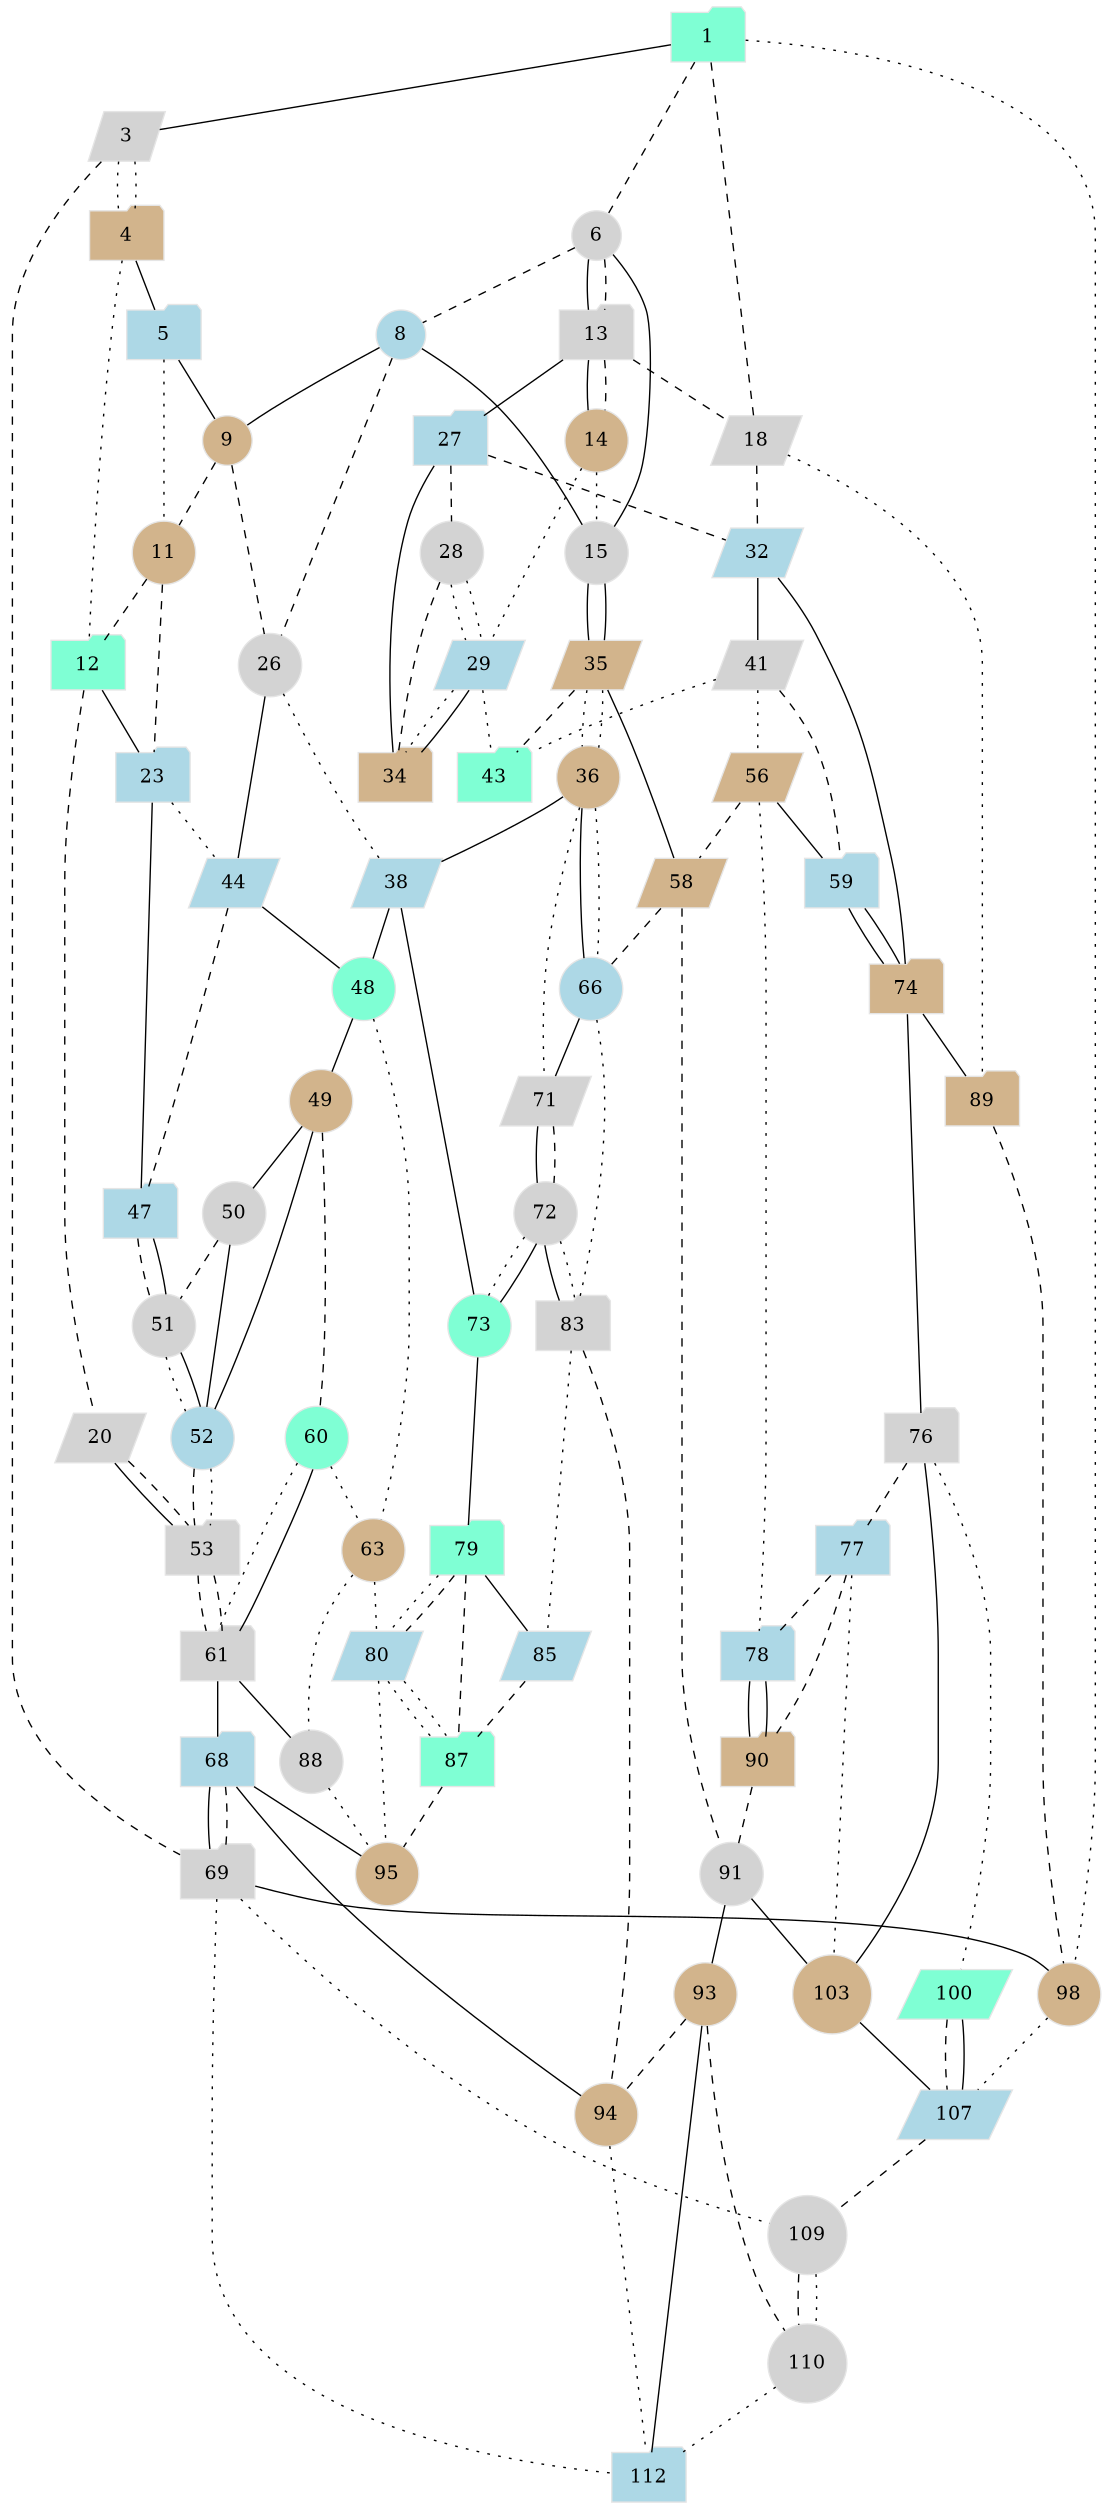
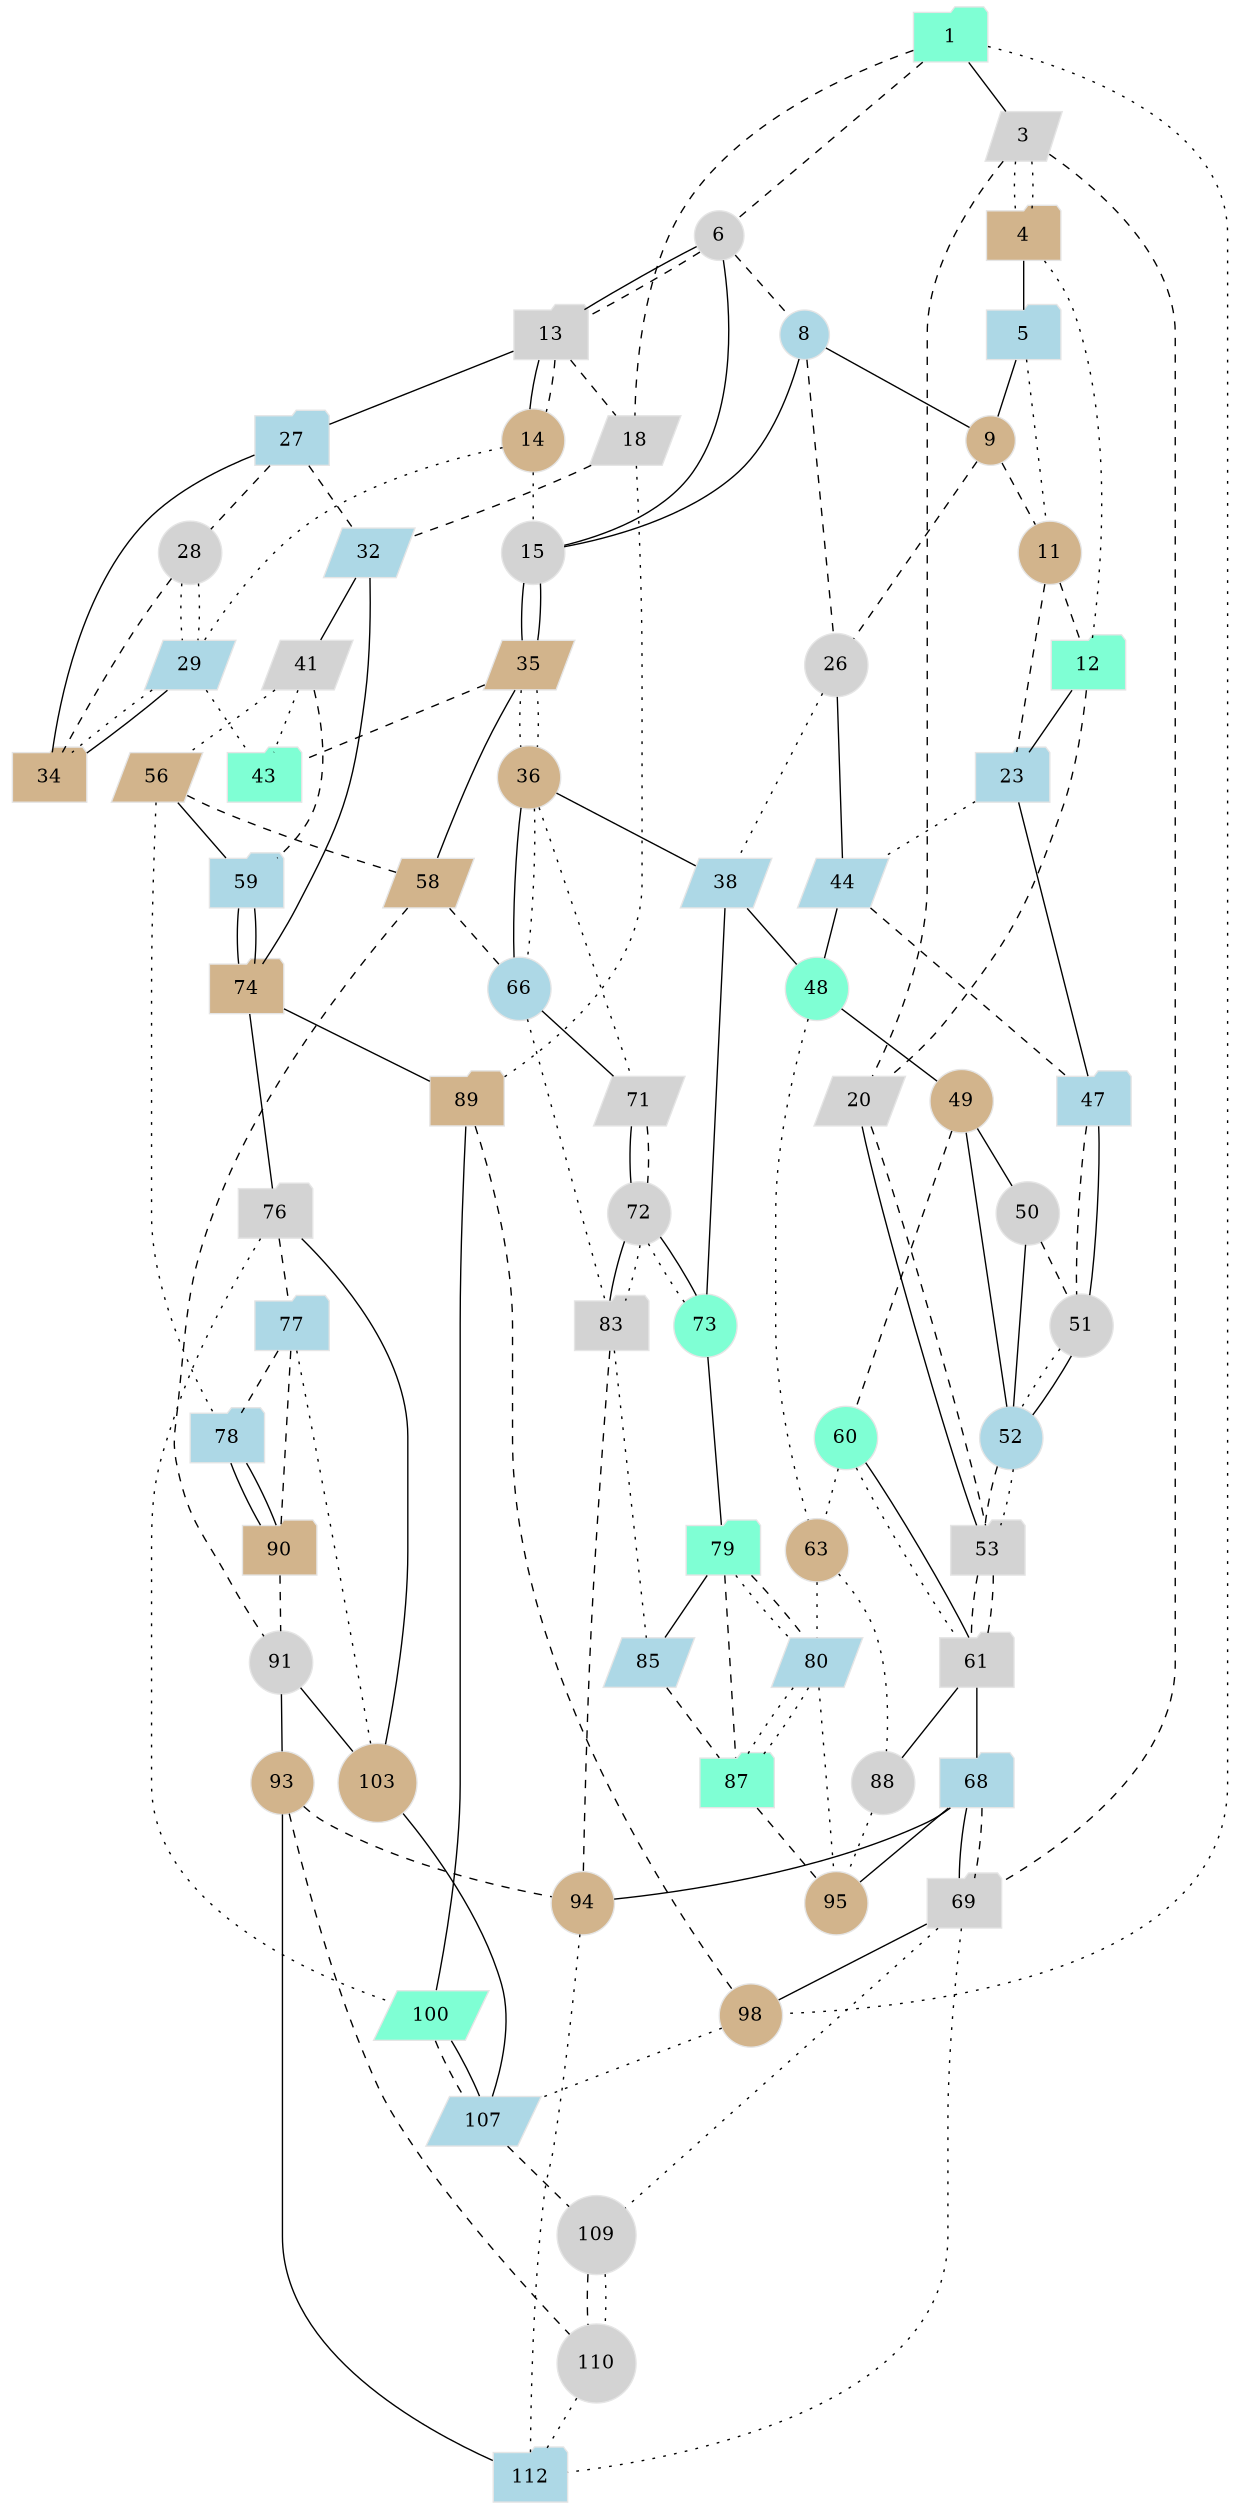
edge "3" -- "20": added
edge "89" -- "100": added
